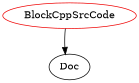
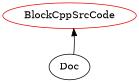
edge "BlockCppSrcCode" -> "Doc": reversed
